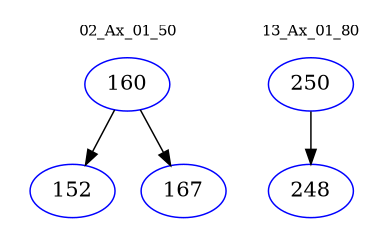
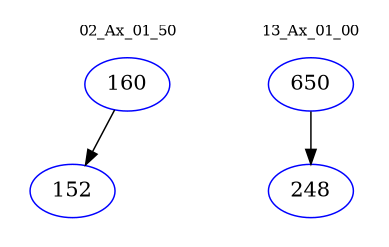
cluster "13_Ax_01_80": label "13_Ax_01_80" -> "13_Ax_01_00"
node "250": label "250" -> "650"
node "167": removed
